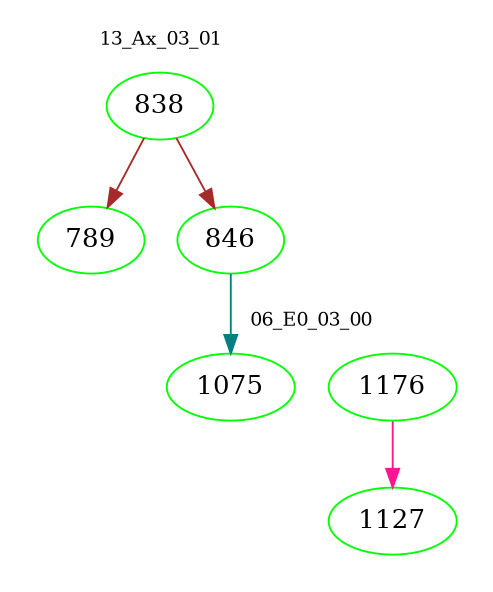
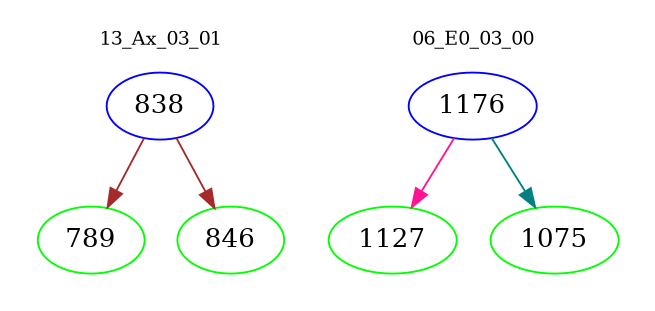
node "838": color green -> blue
edge "846" -> "1075": now "1176" -> "1075"
node "1176": color green -> blue
